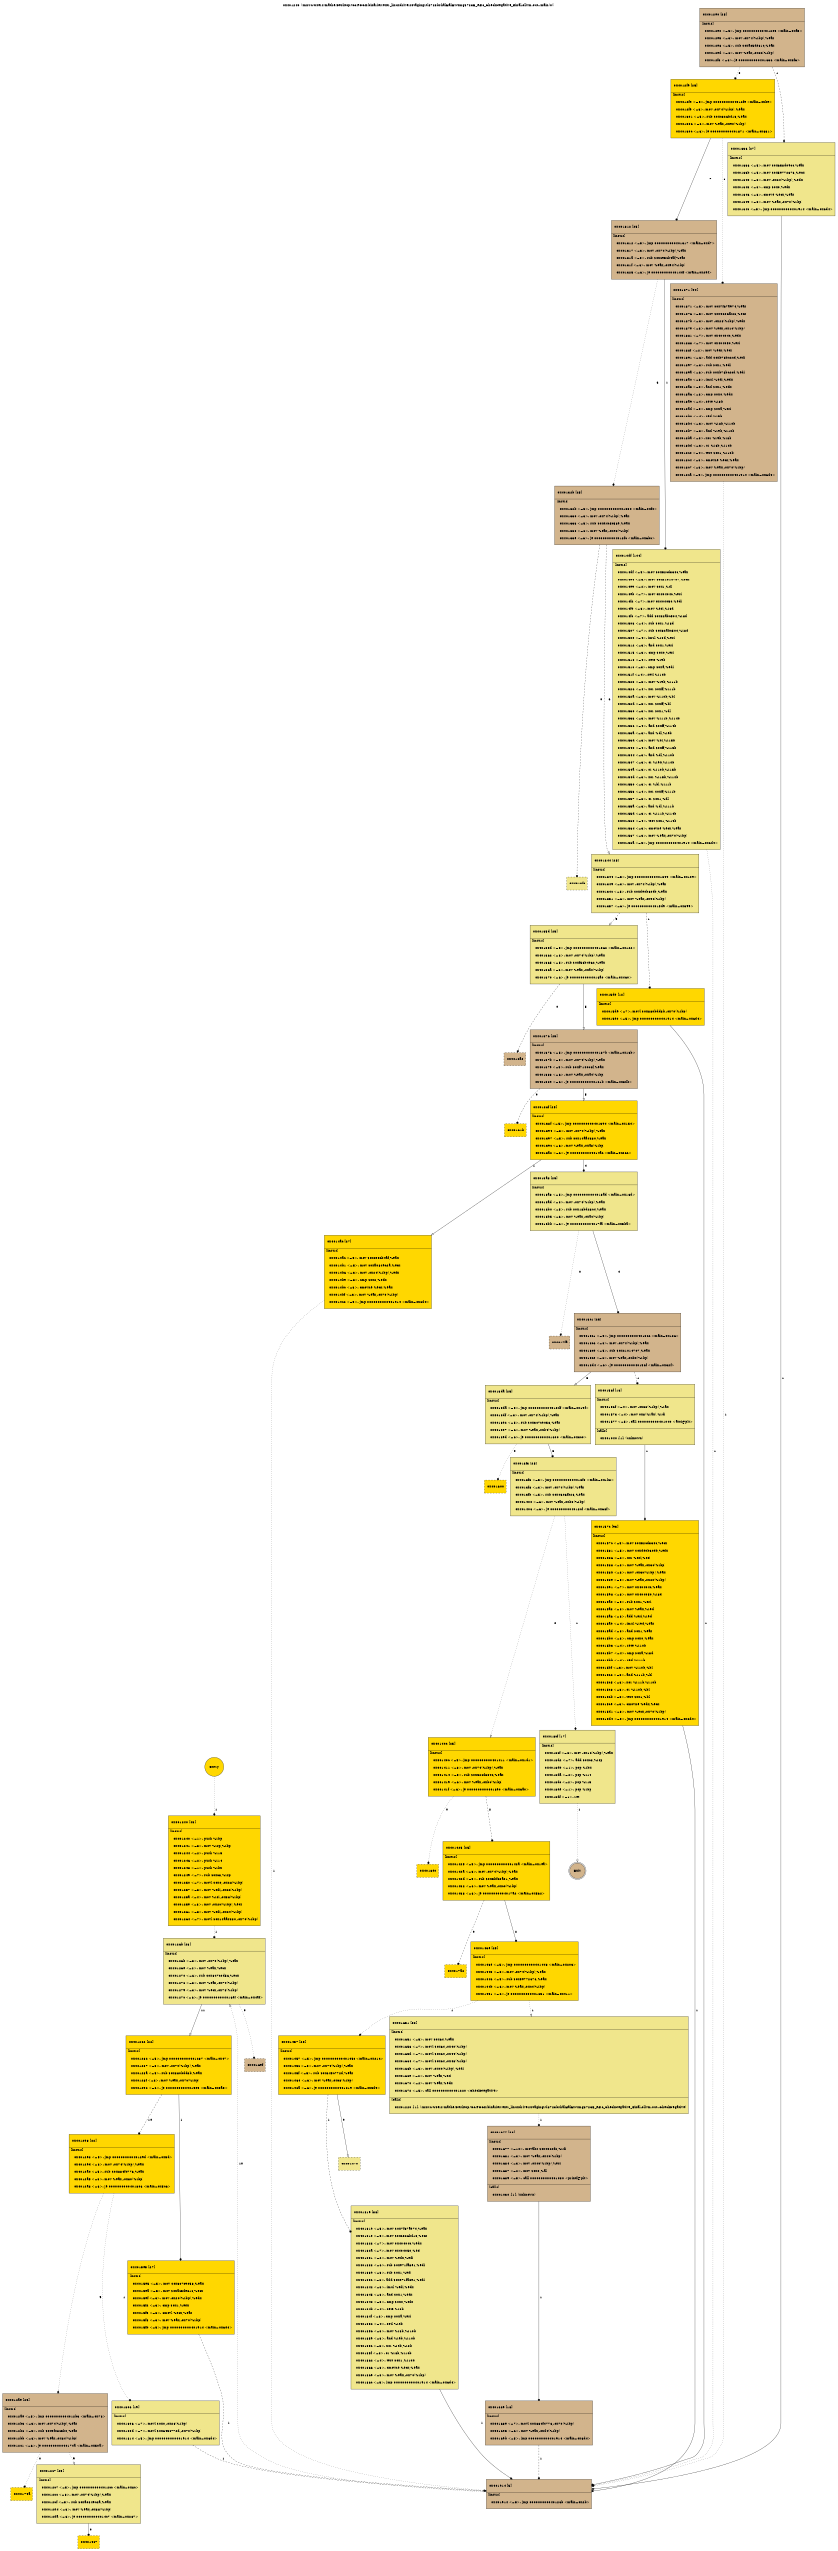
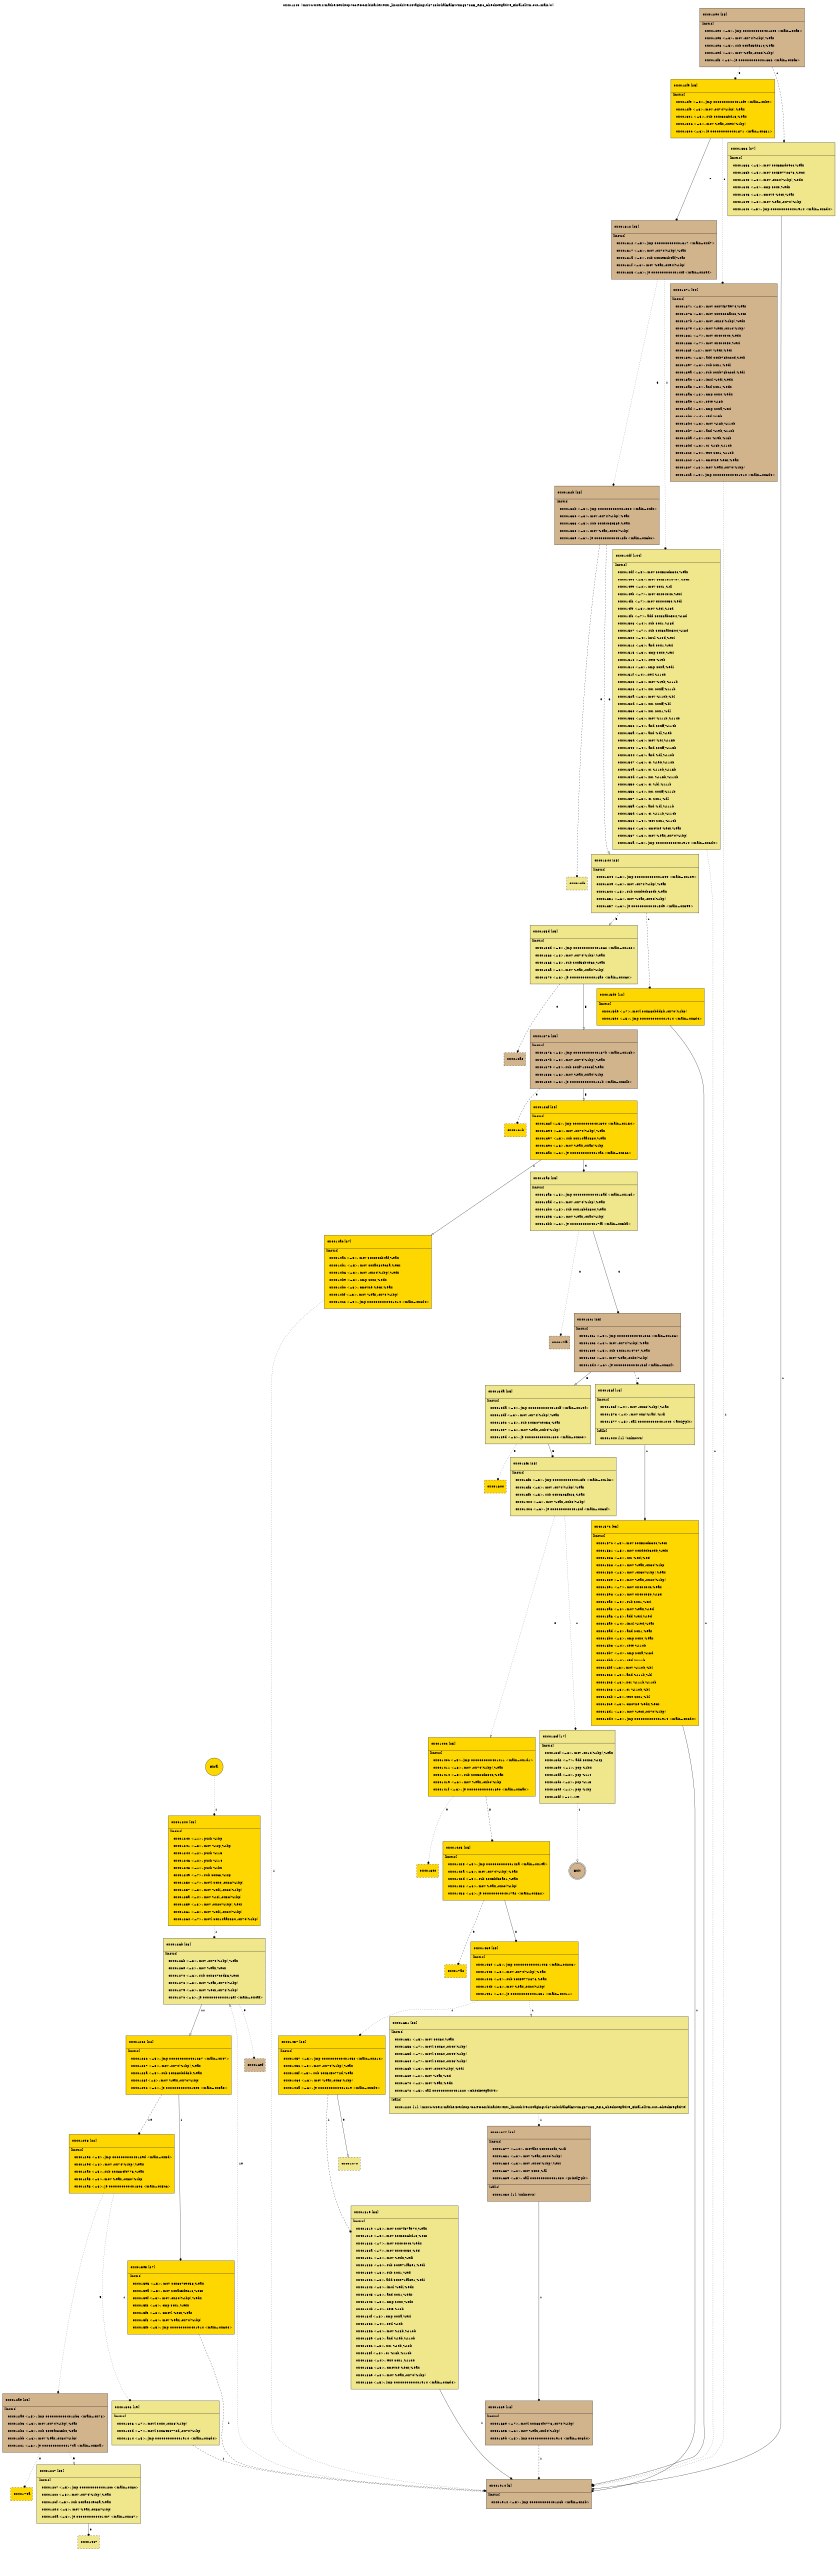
edge "0x401312 [25]" -> "0x4014df [144]": style solid -> dotted
node "Entry": label "Entry" -> "Final"
node "0x4014c7": fillcolor gold -> khaki
